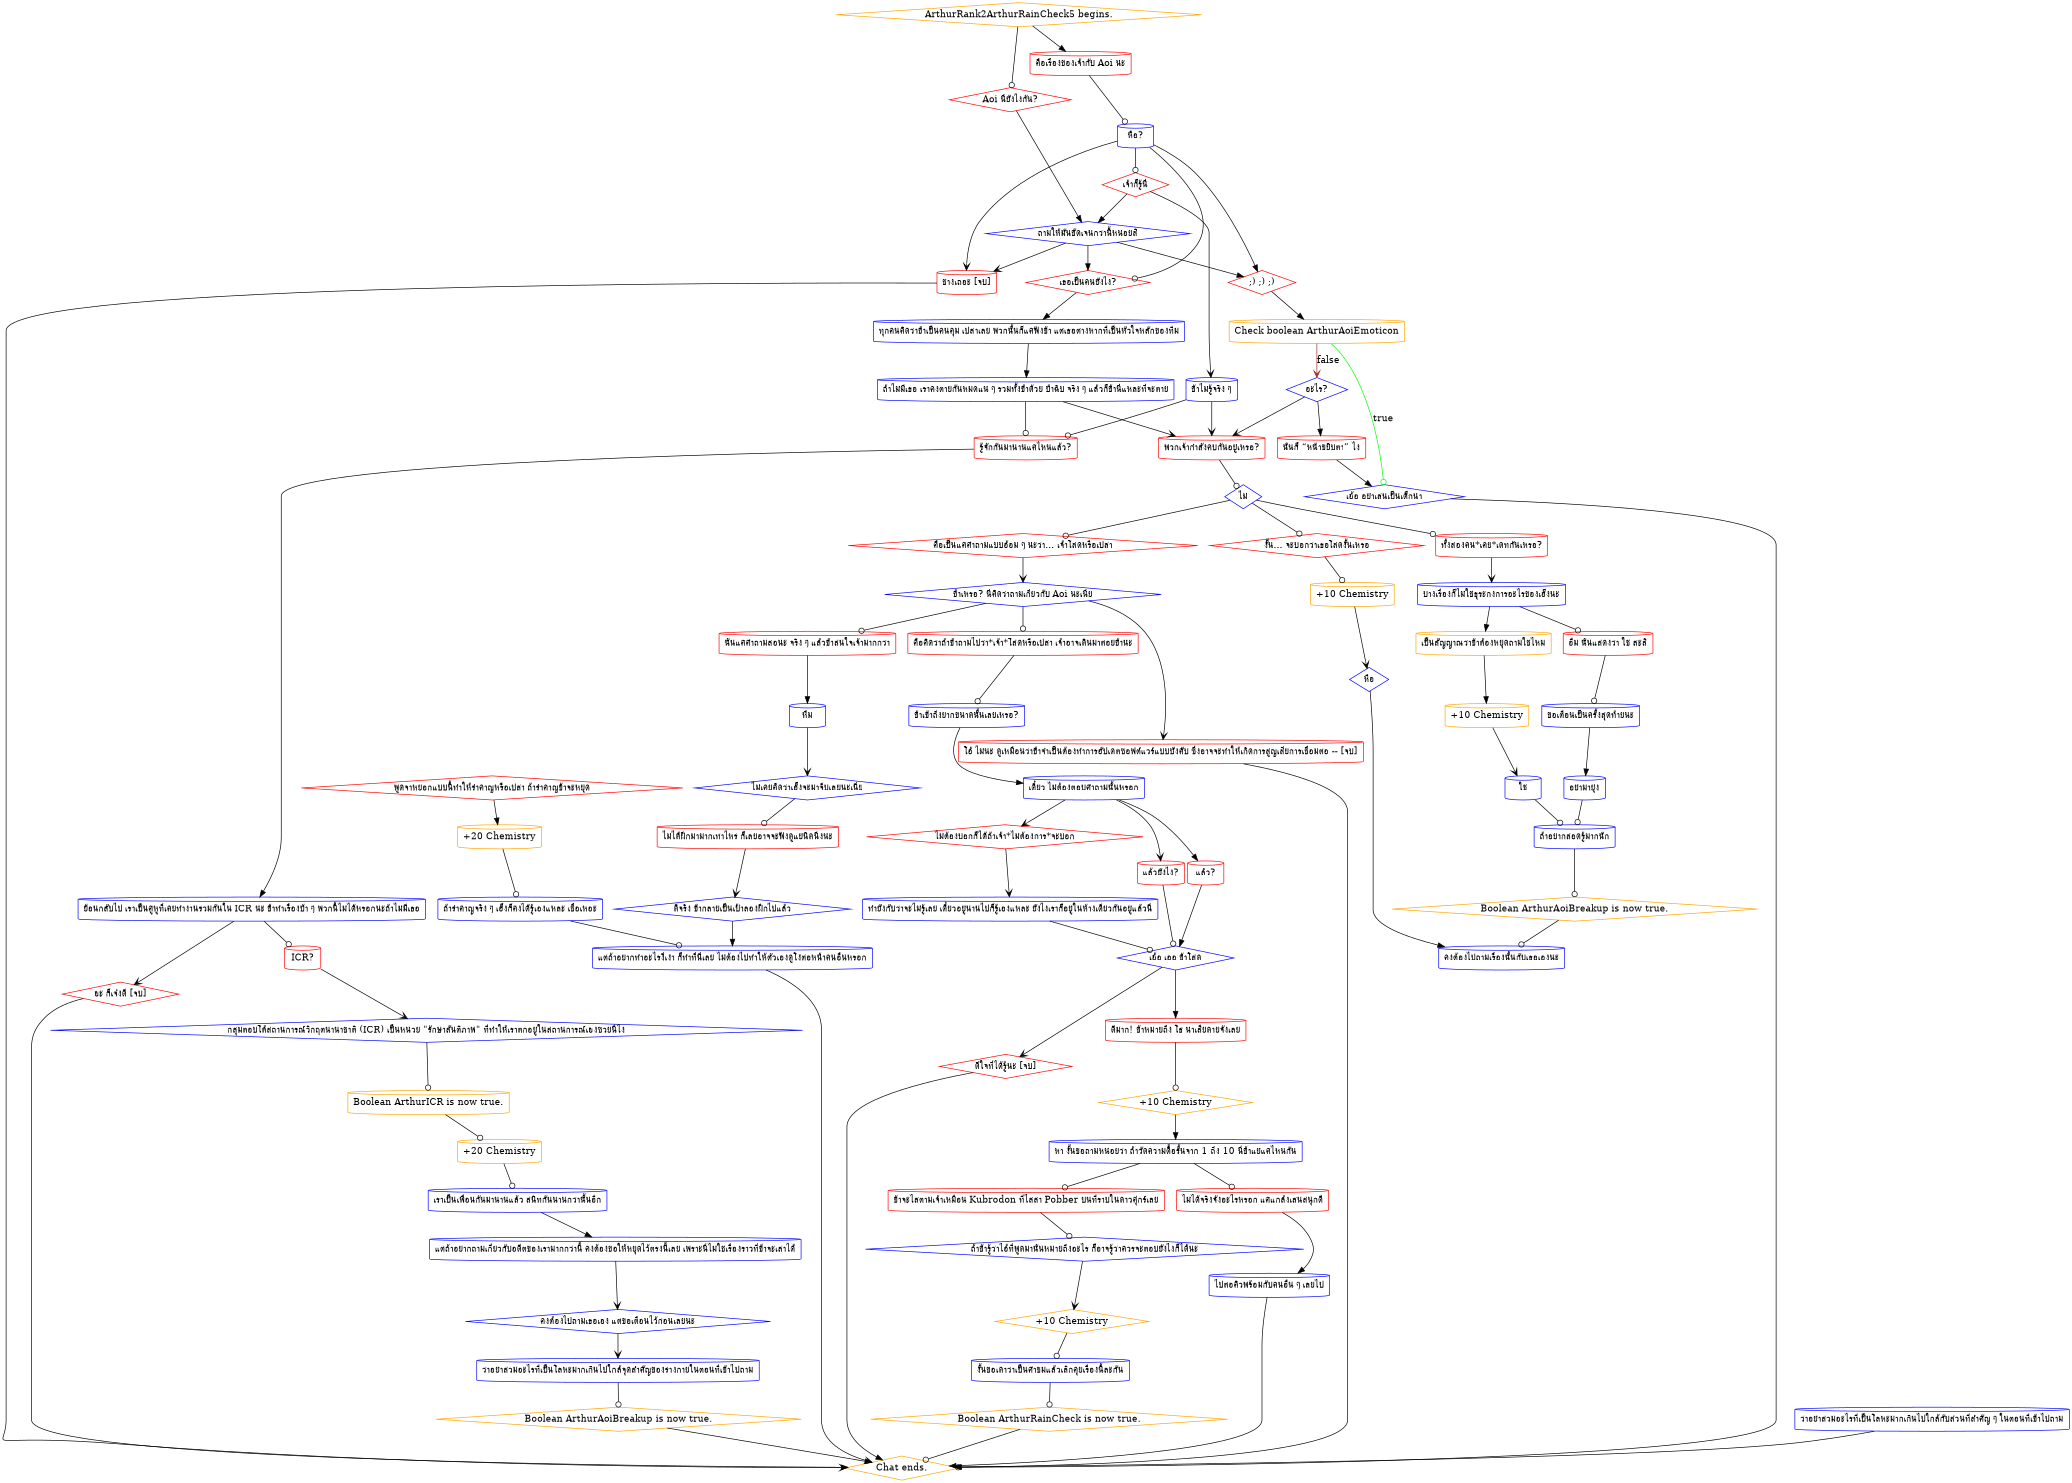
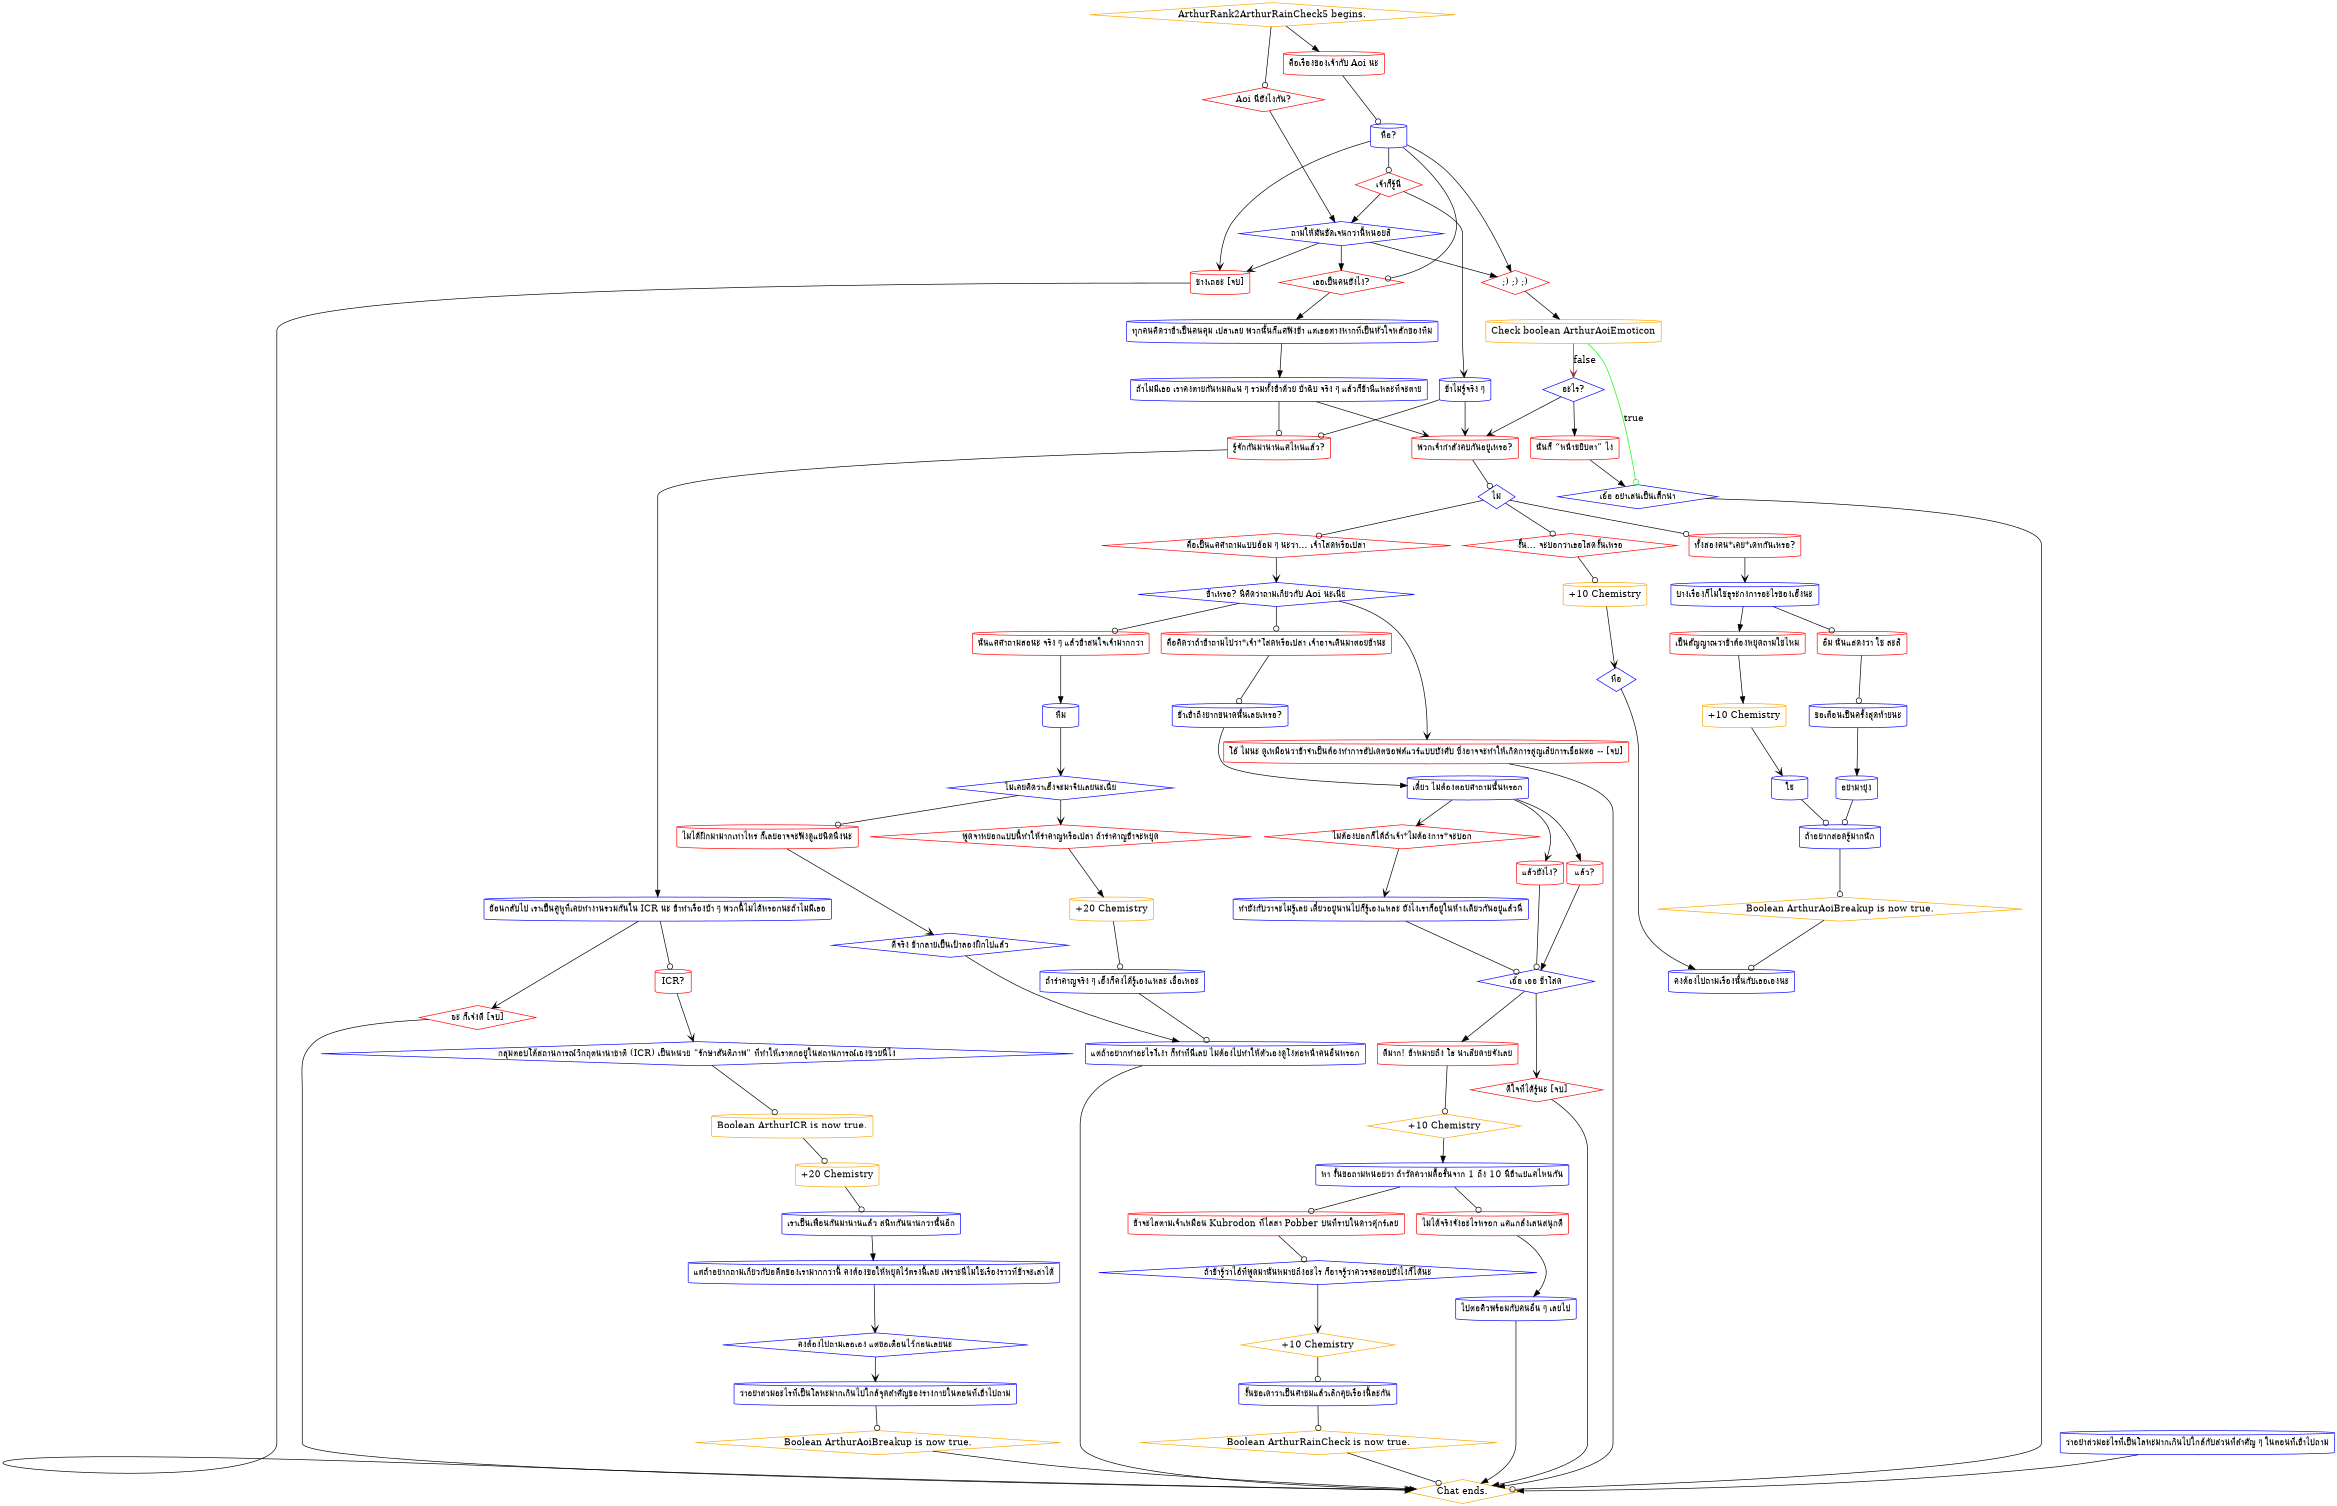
node "เป็นสัญญาณว่าข้าต้องหยุดถามใช่ไหม": color orange -> red
edge "ไม่เคยคิดว่าเอ็งจะมาจีบเลยนะเนี่ย" -> "พูดจาหยอกแบบนี้ทำให้รำคาญหรือเปล่า ถ้ารำคาญข้าจะหยุด": added
